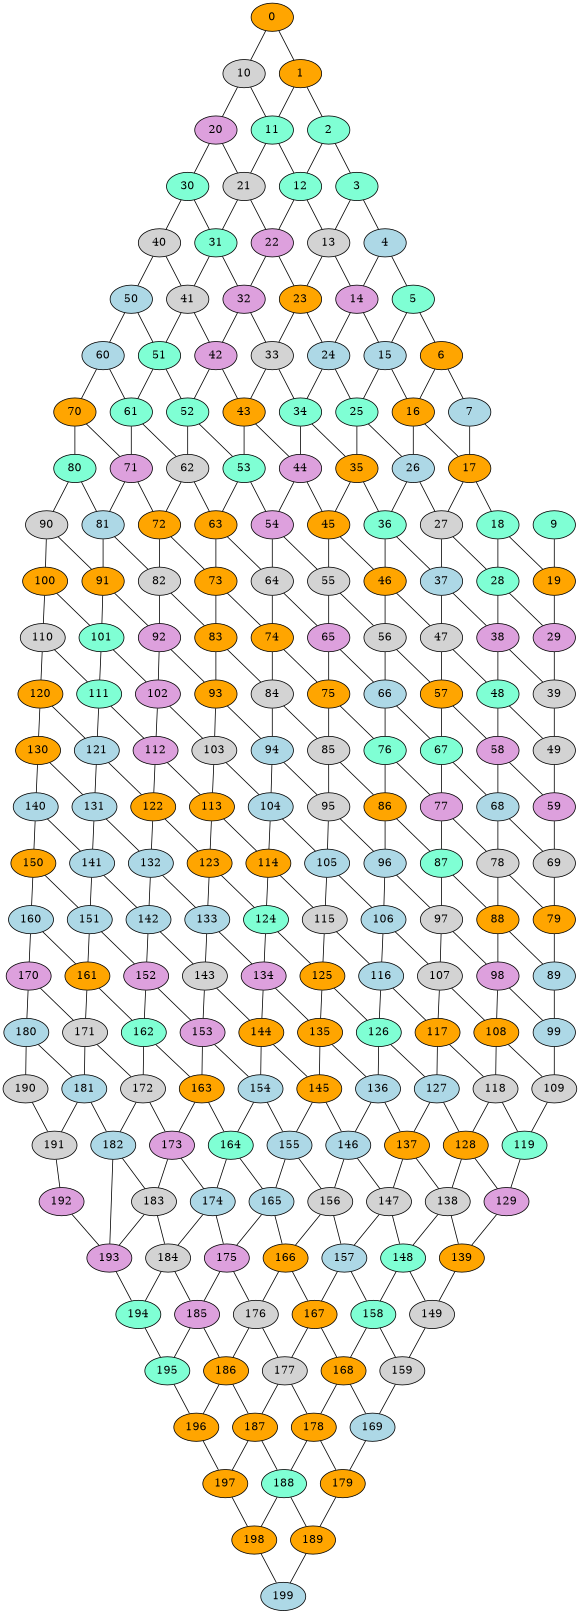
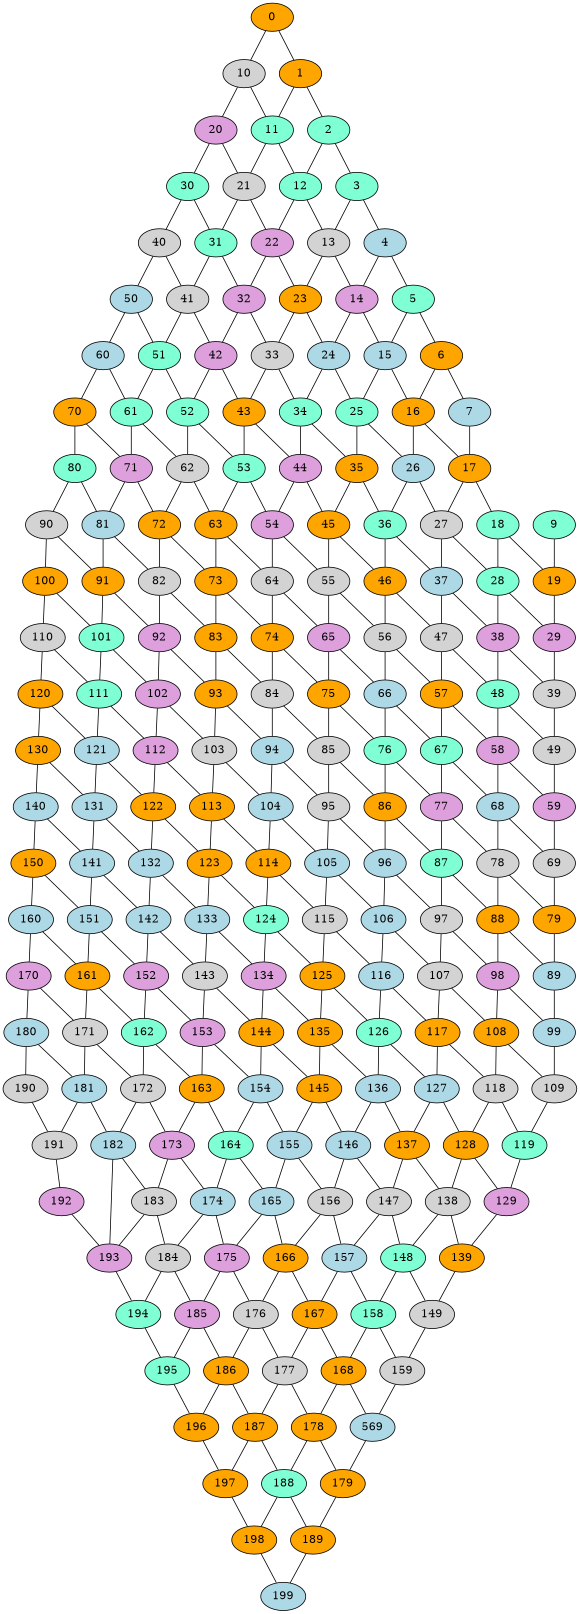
node "169": label "169" -> "569"
